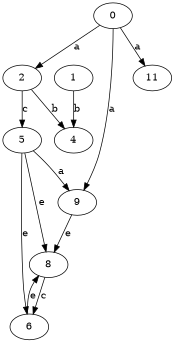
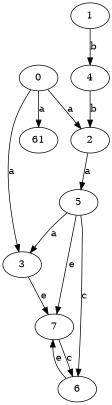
node "11": label "11" -> "61"
edge "2" -> "4": reversed
edge "2" -> "5": label "c" -> "a"
node "9": label "9" -> "3"
edge "5" -> "6": label "e" -> "c"
node "8": label "8" -> "7"
